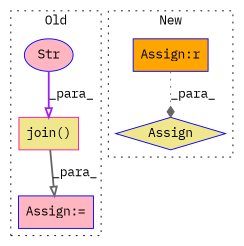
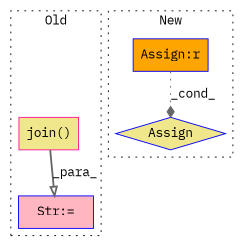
node "Str": removed
edge "Assign:r" -> "Assign": label "_para_" -> "_cond_"
node "Assign:=": label "Assign:=" -> "Str:="
